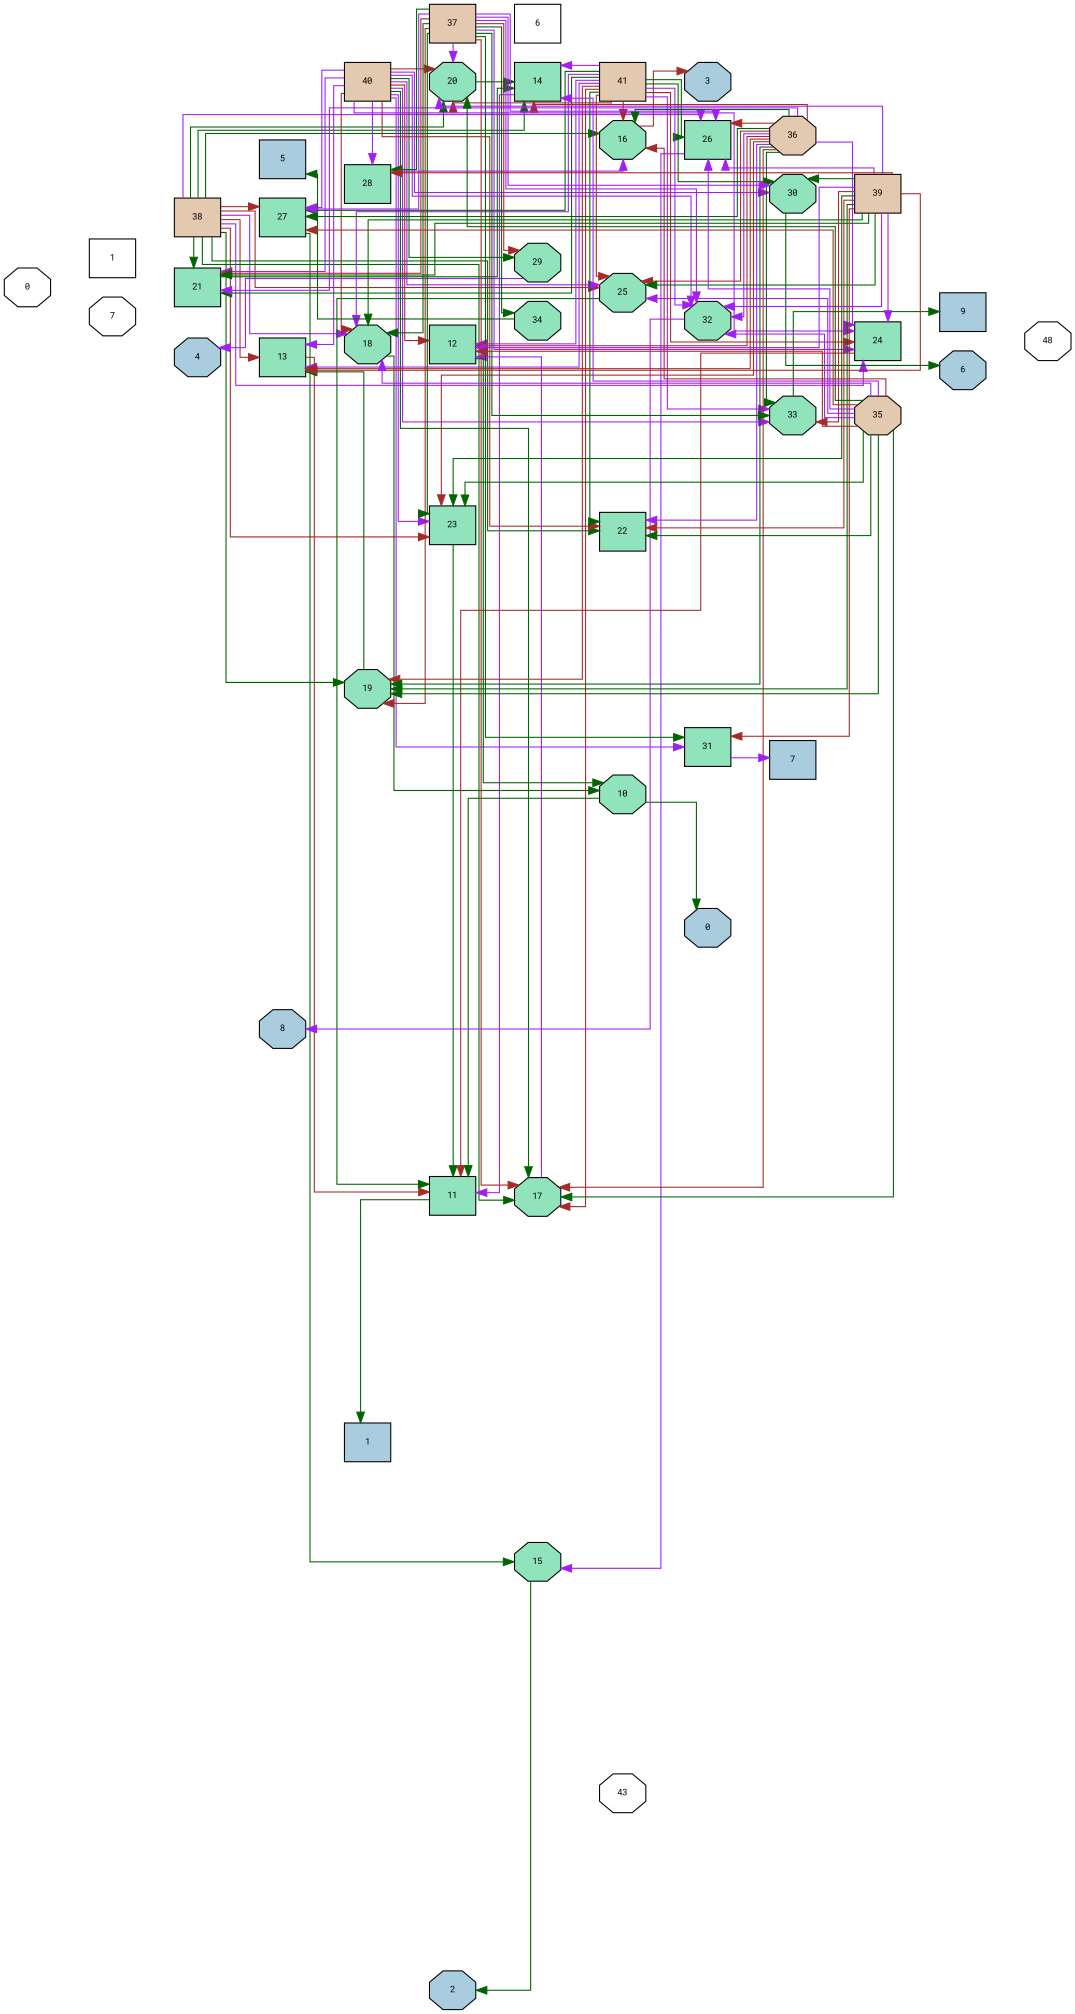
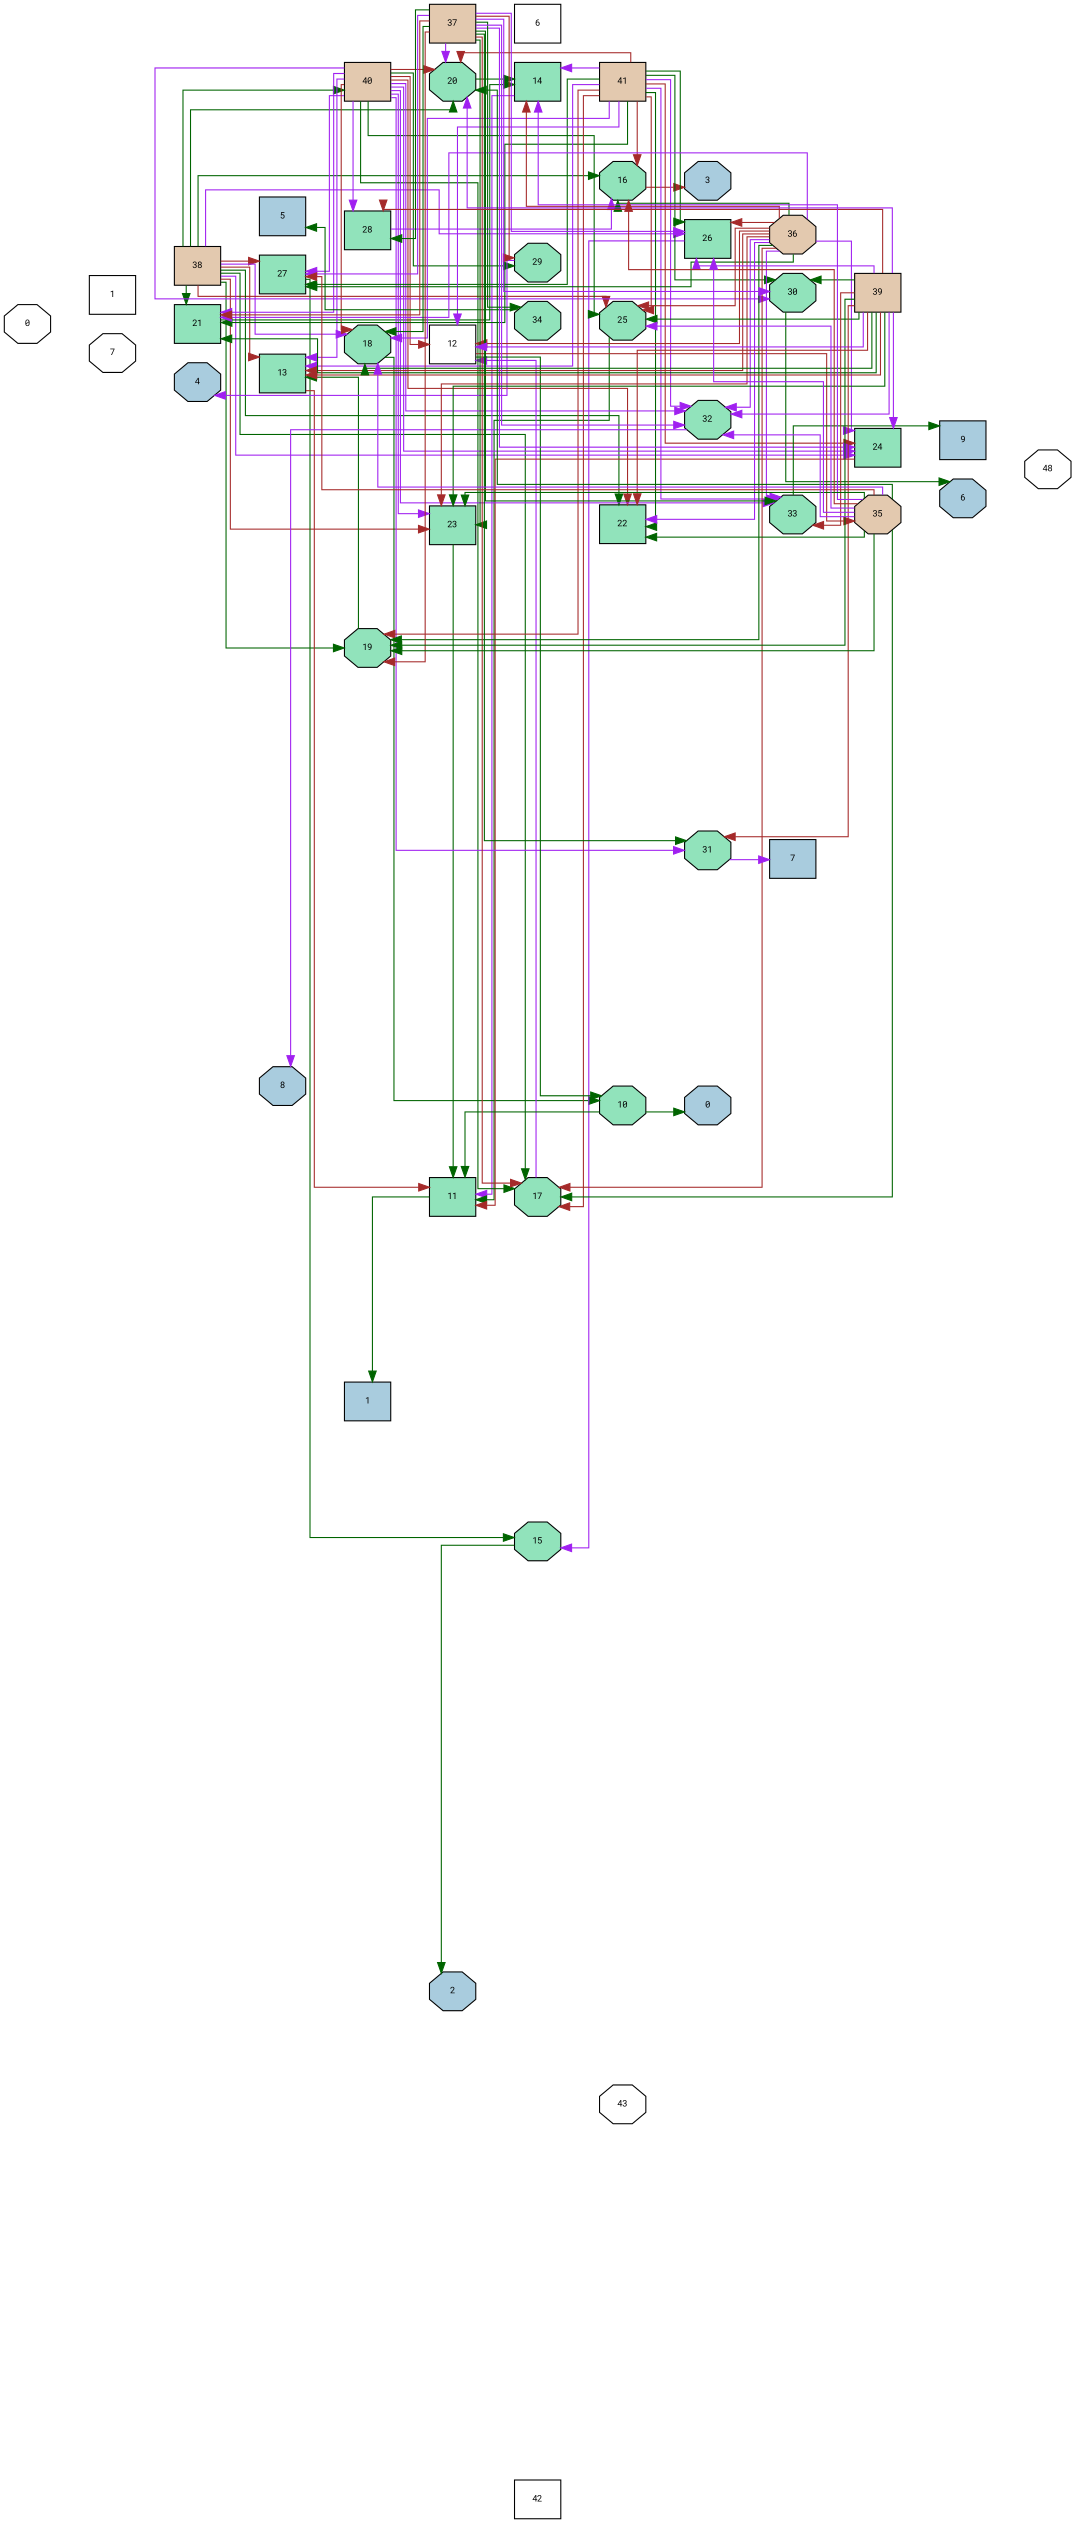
edge "38" -> "14": now "38" -> "40"
edge "40" -> "25": color purple -> darkgreen
edge "36" -> "33": color darkgreen -> purple
node "12": fillcolor #91e3bb -> #ffffff
edge "35" -> "12": reversed
node "31": shape box -> octagon
node "42": added
